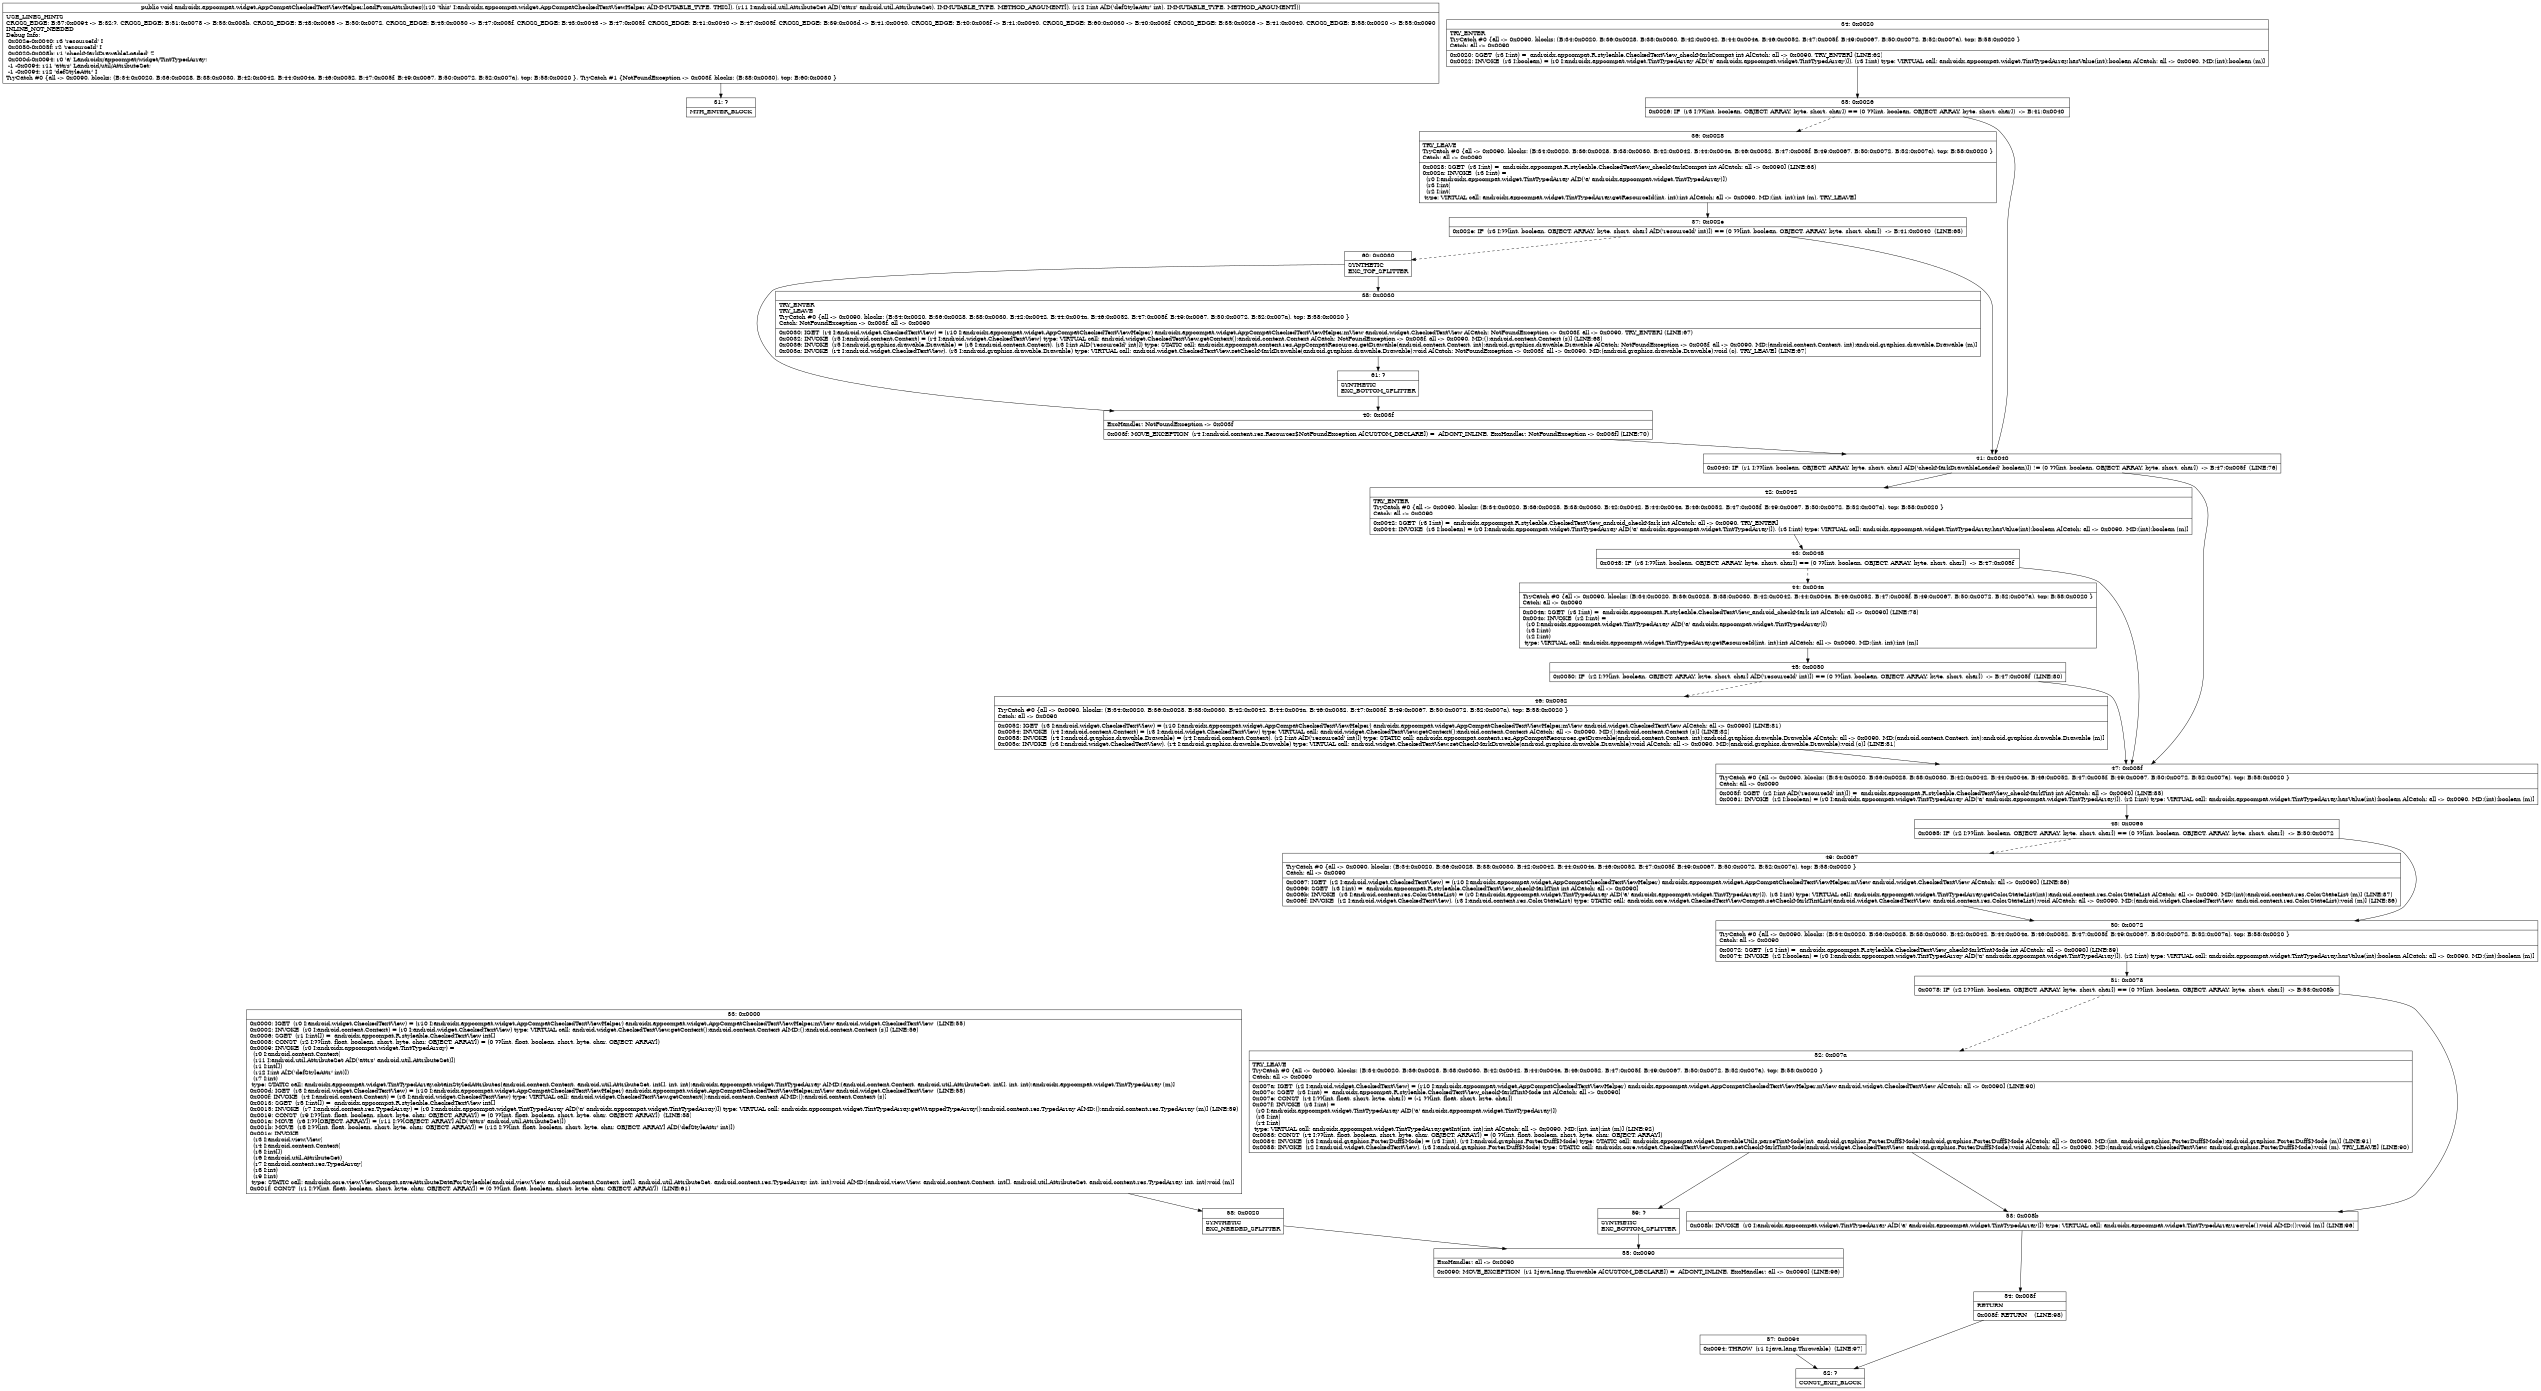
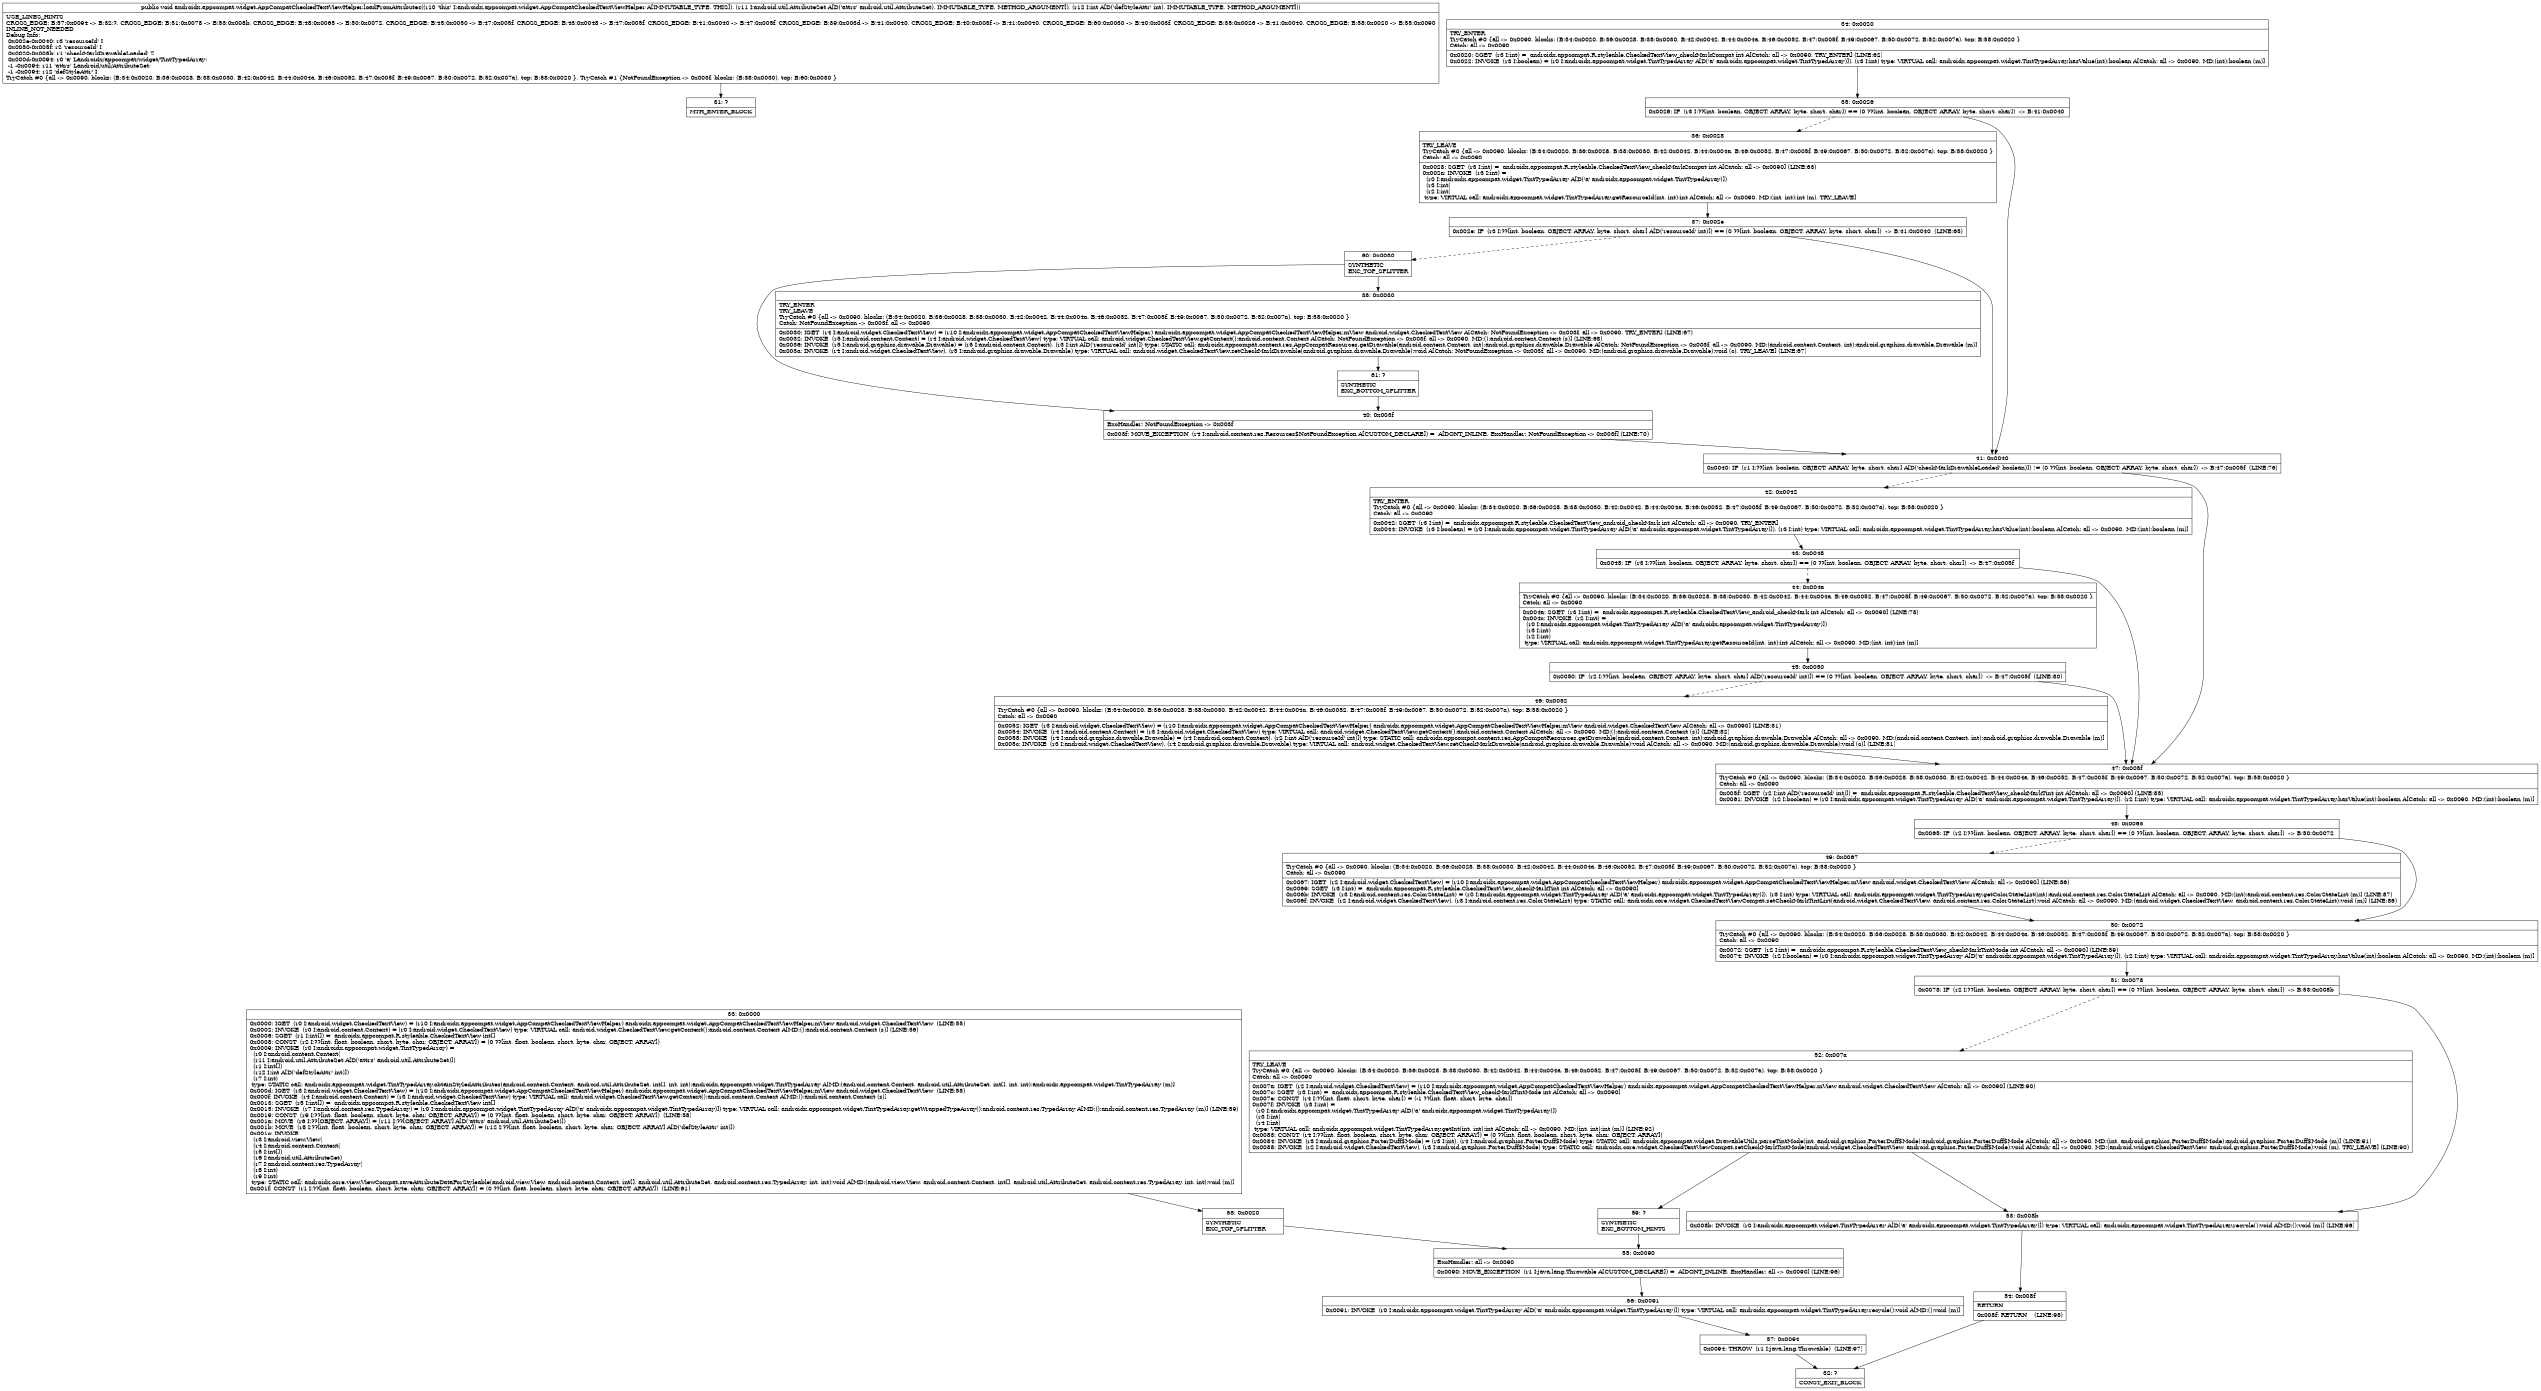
edge "41: 0x0040" -> "42: 0x0042": style solid -> dashed
node "58: 0x0020": text "EXC_NEEDED_SPLITTER" -> "EXC_TOP_SPLITTER"
node "59: ?": text "EXC_BOTTOM_SPLITTER" -> "EXC_BOTTOM_HINTS"
node "56: 0x0091": added
